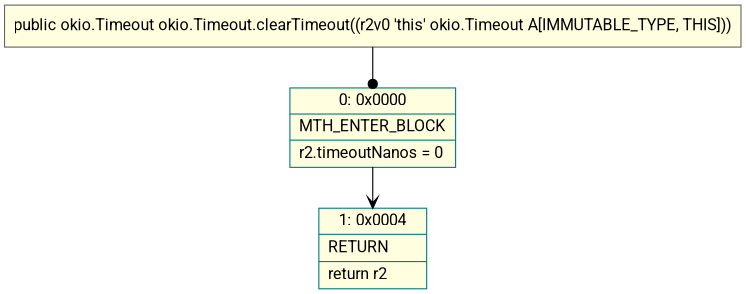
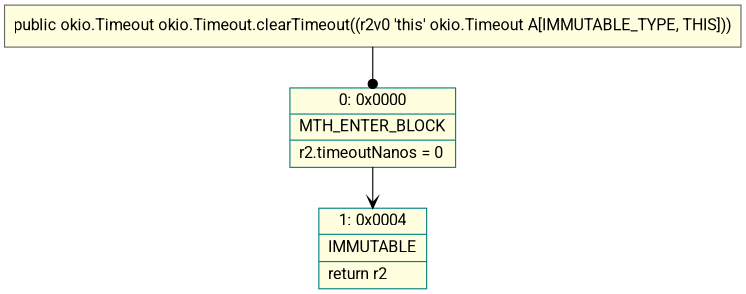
node "1: 0x0004": text "RETURN" -> "IMMUTABLE"
